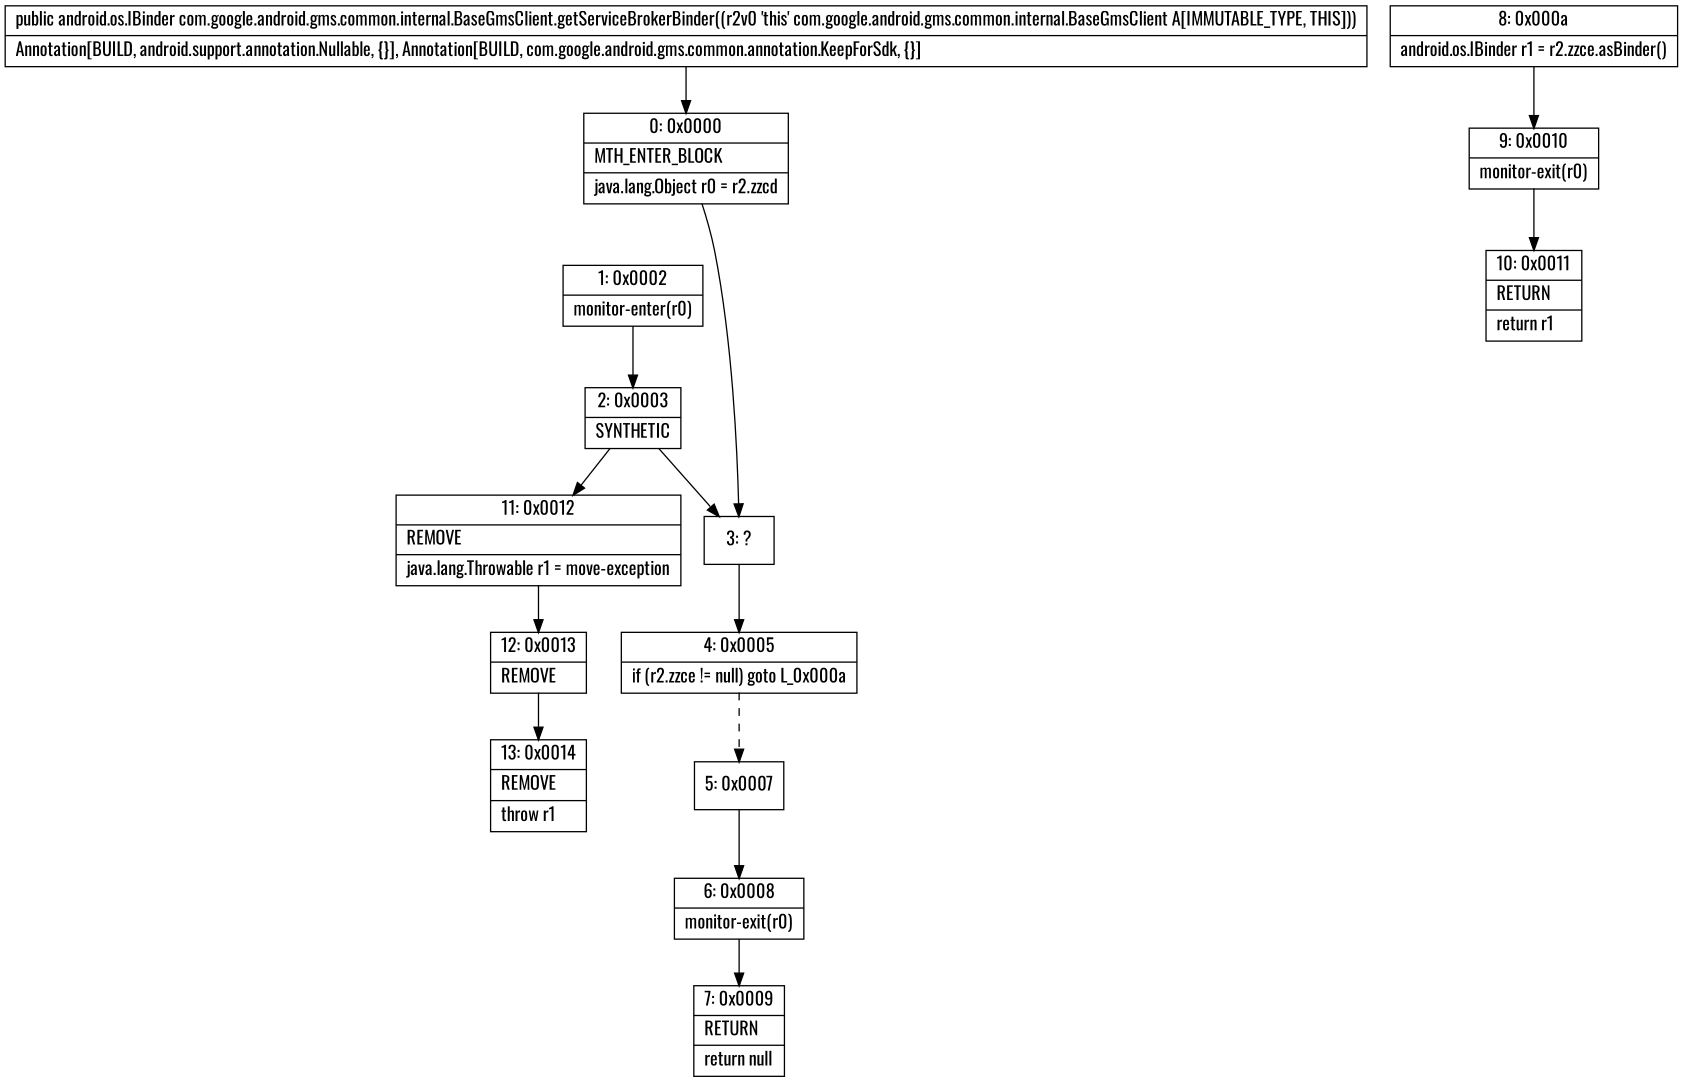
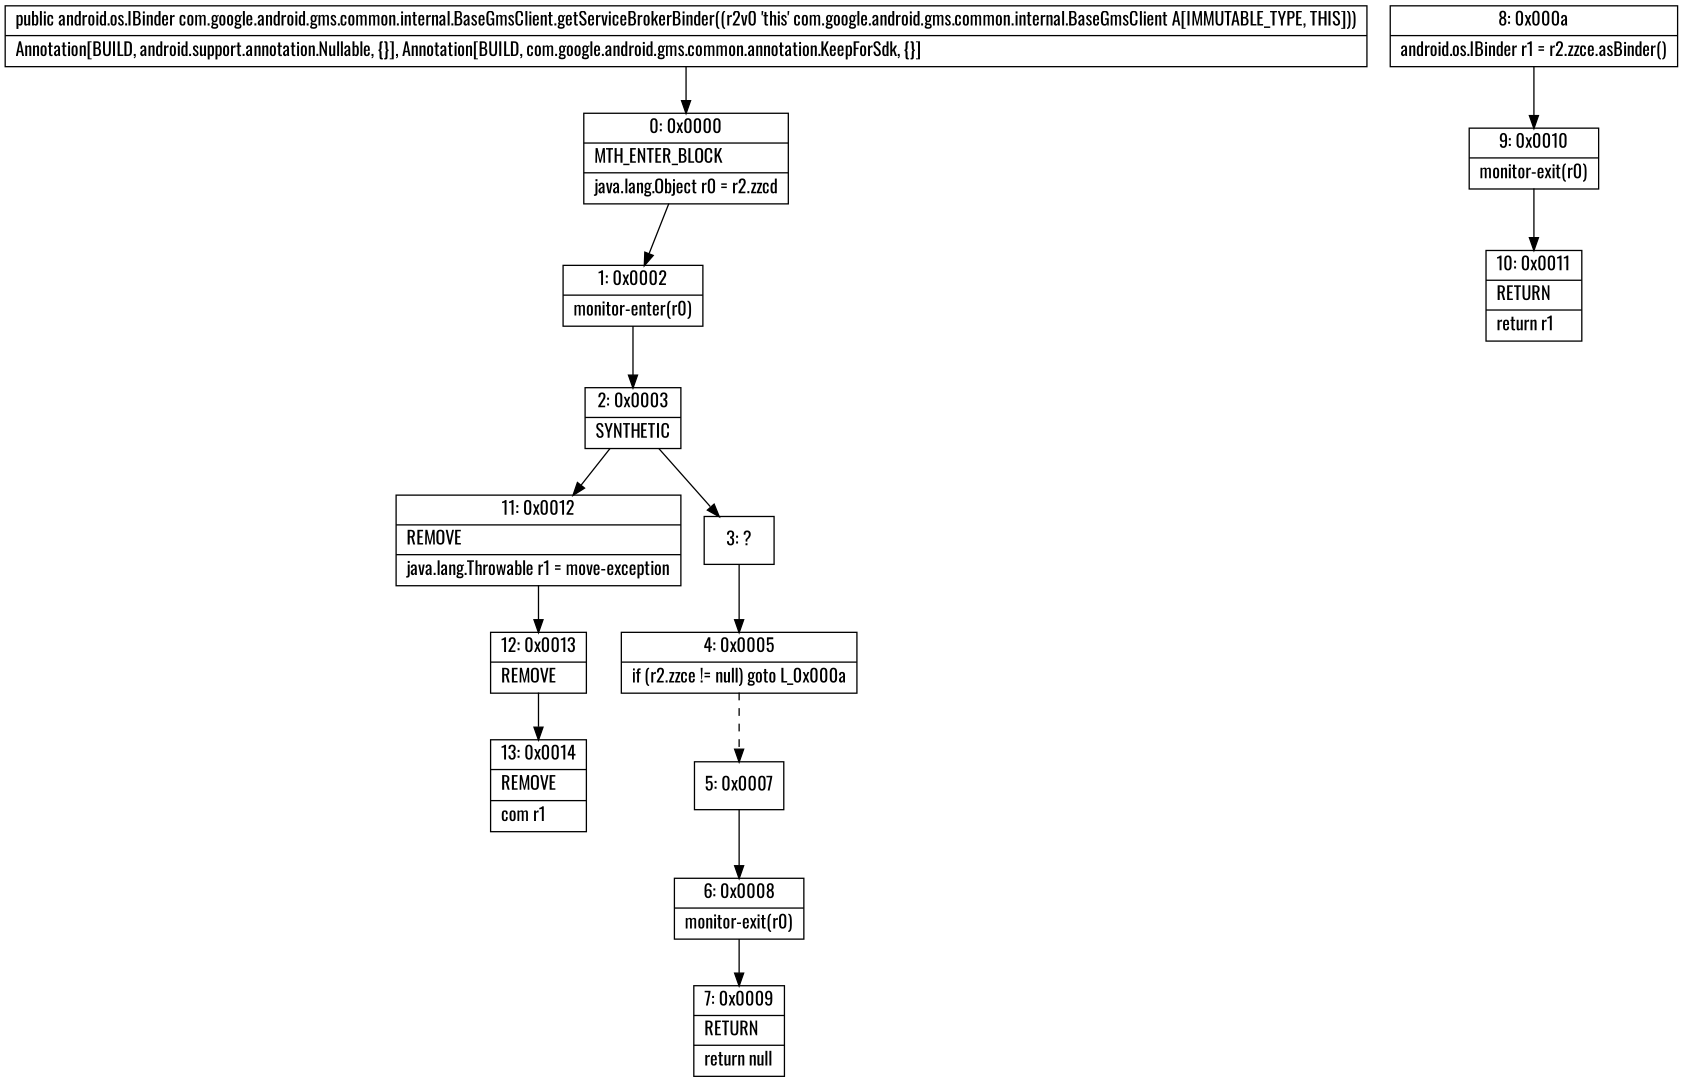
edge "0: 0x0000" -> "3: ?": now "0: 0x0000" -> "1: 0x0002"
node "13: 0x0014": text "throw r1" -> "com r1"
